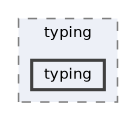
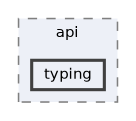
cluster "typing": label "typing" -> "api"
